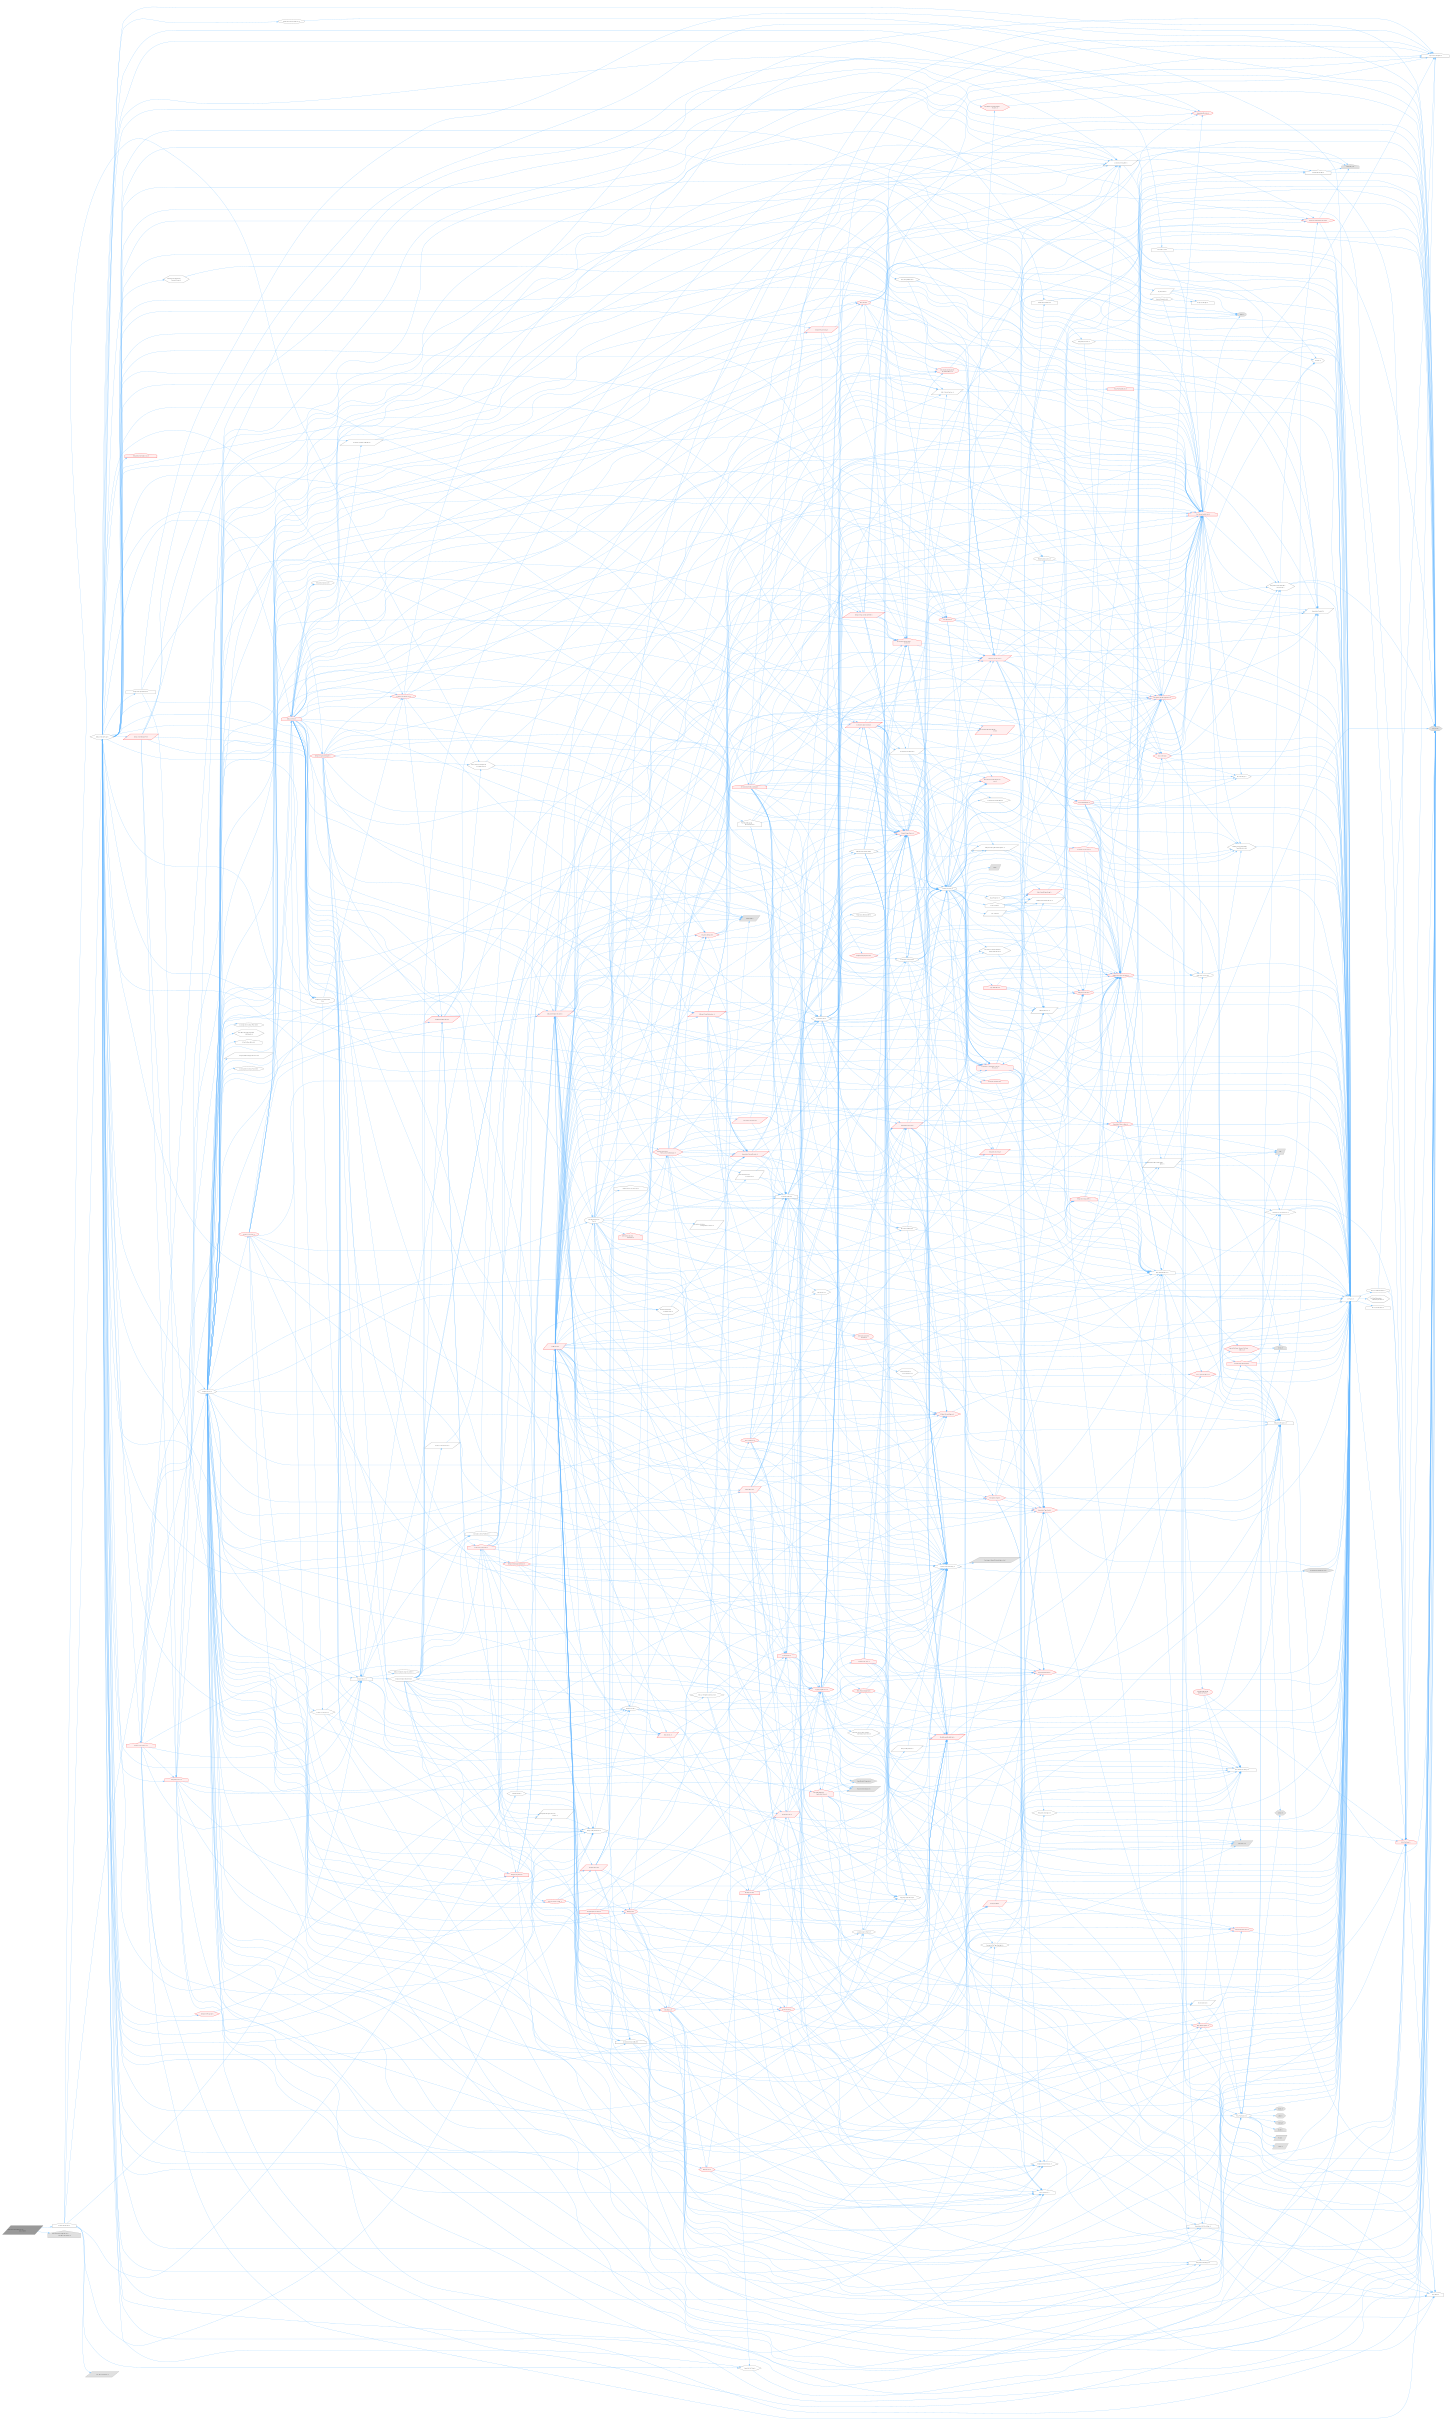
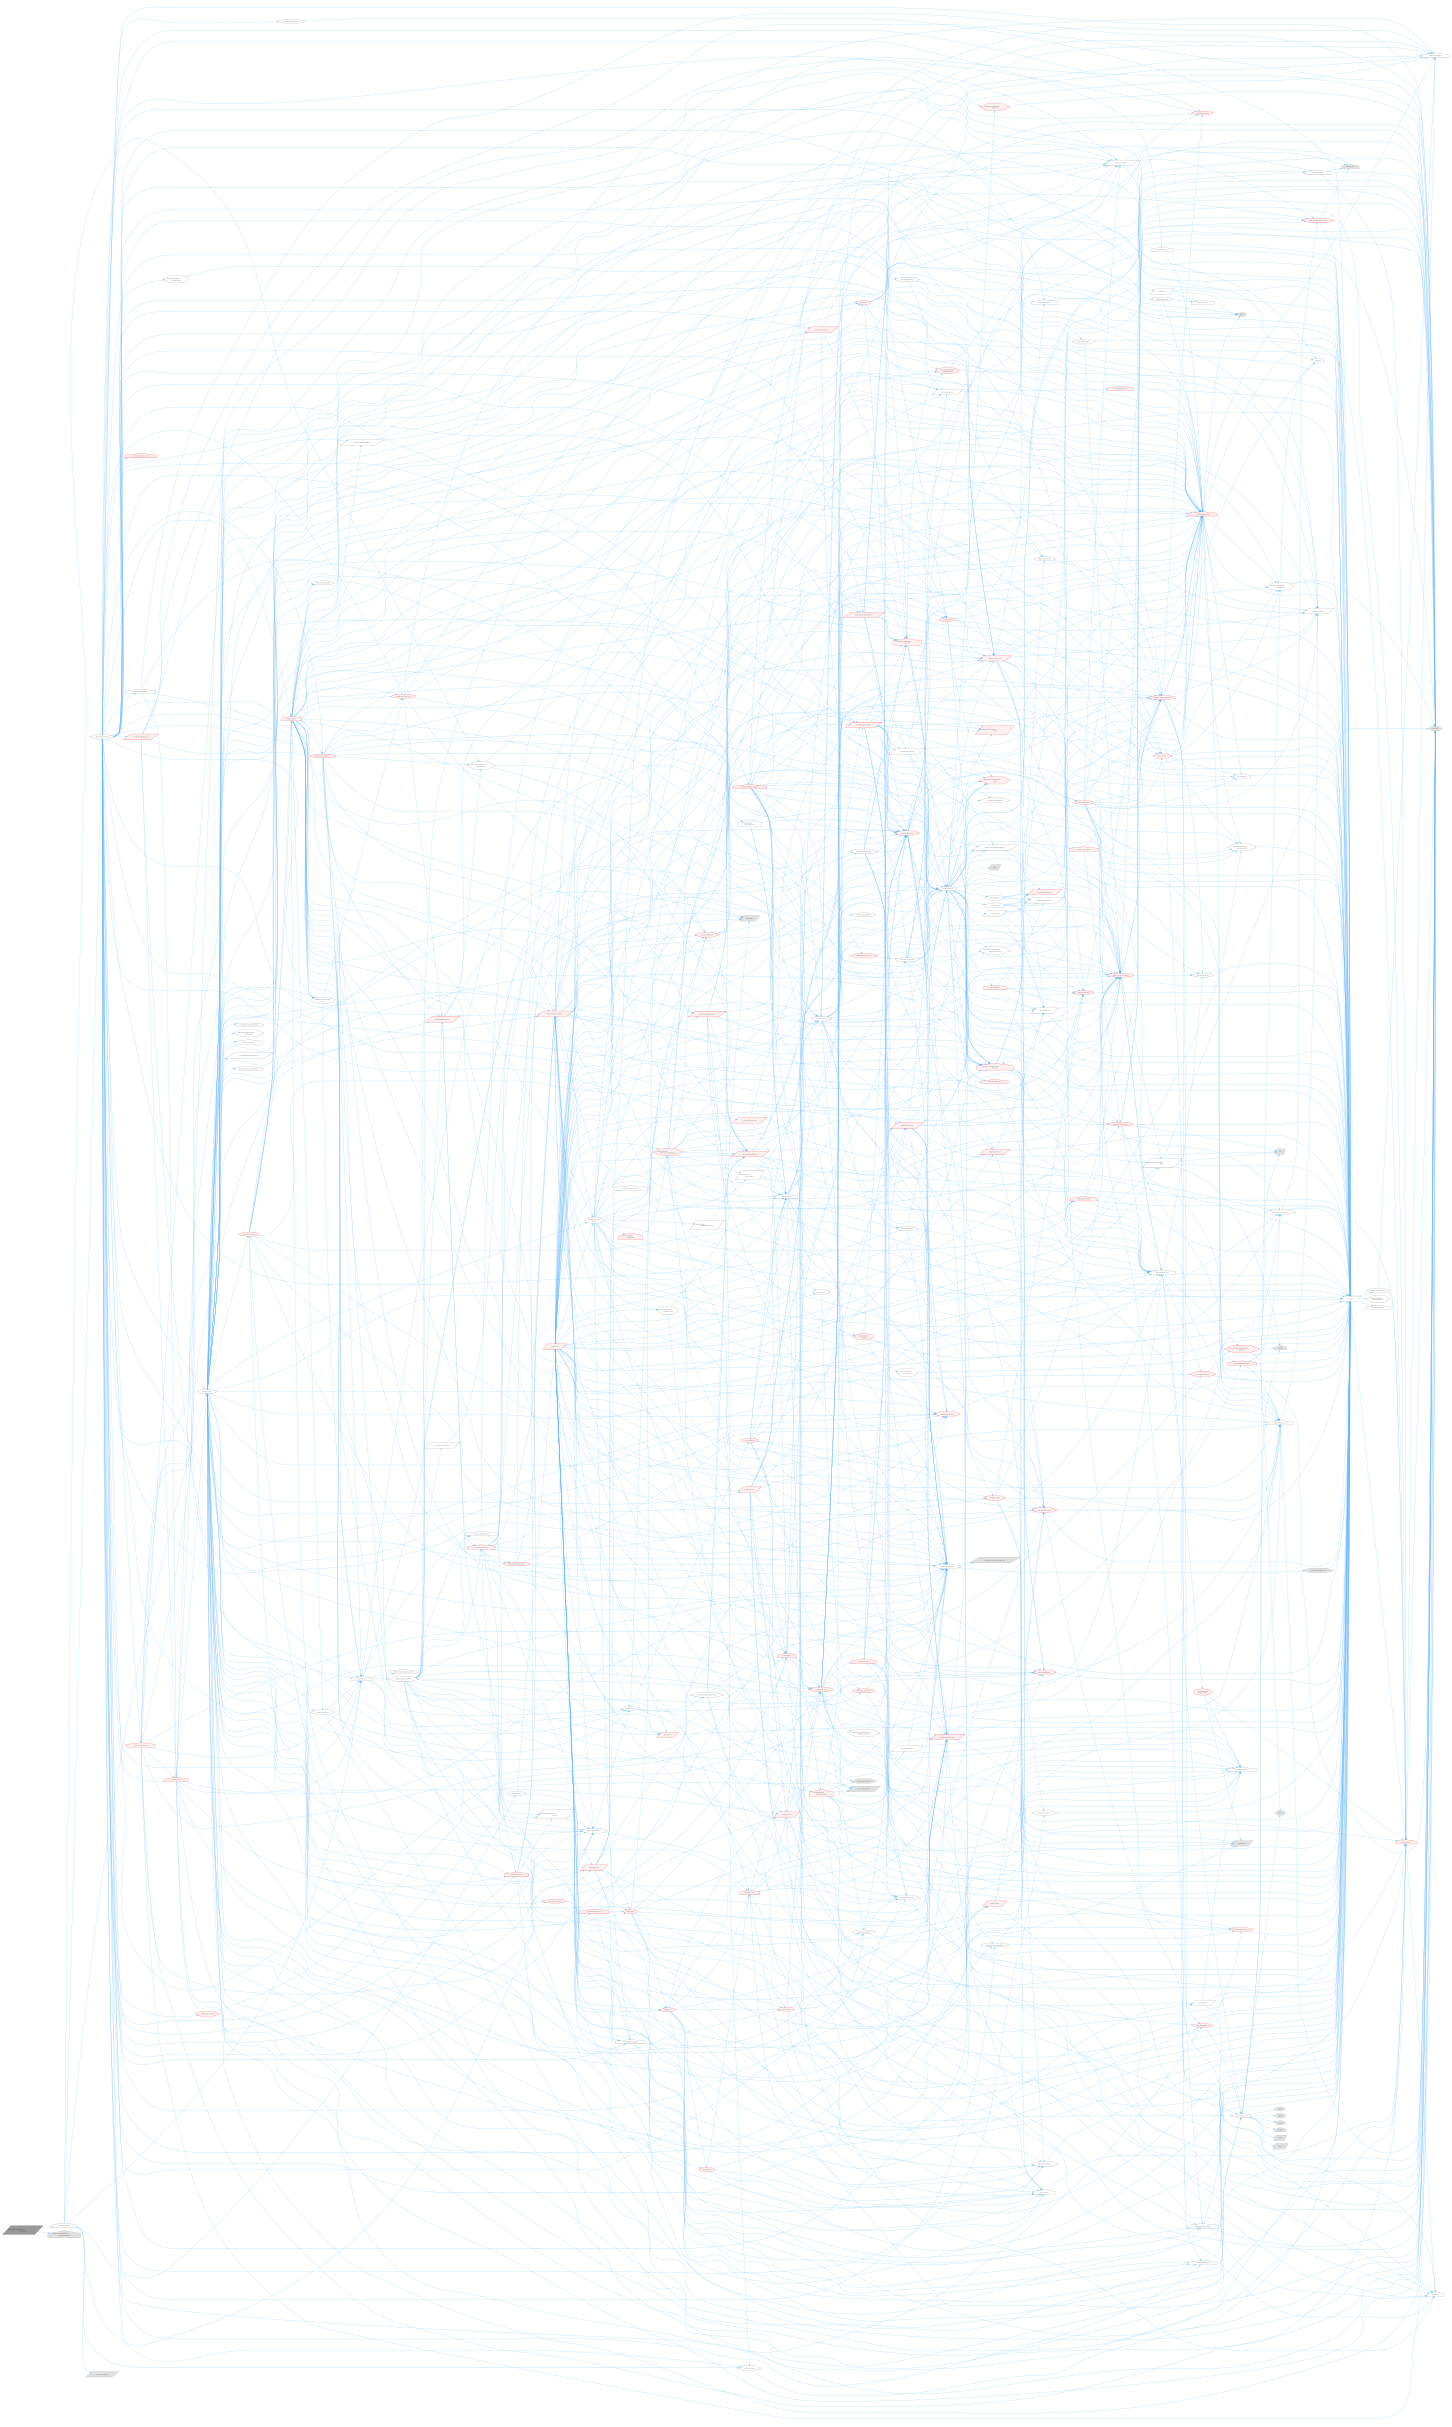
edge "UObject/SoftObjectPtr.h" -> "UObject/UObjectGlobals.h": now "UObject/ScriptInterface.h" -> "UObject/UObjectGlobals.h"
